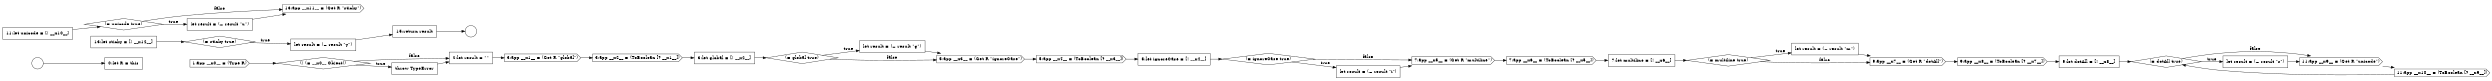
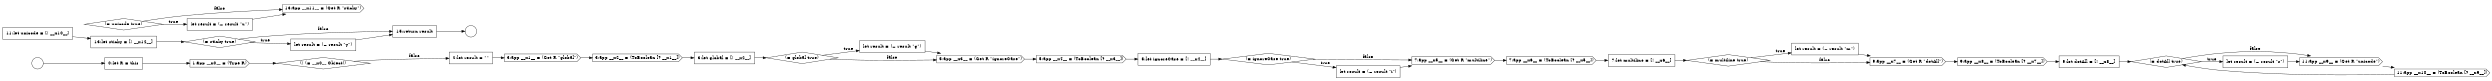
edge "11:let unicode = [! __x10__]" -> "(= unicode true)": now "11:let unicode = [! __x10__]" -> "13:let sticky = [! __x12__]"
edge "(= sticky true)" -> "15:return result": added, label "false"
edge "0:let R = this" -> "1:app __x0__ = (Type R)": added
node "throw TypeError": removed
